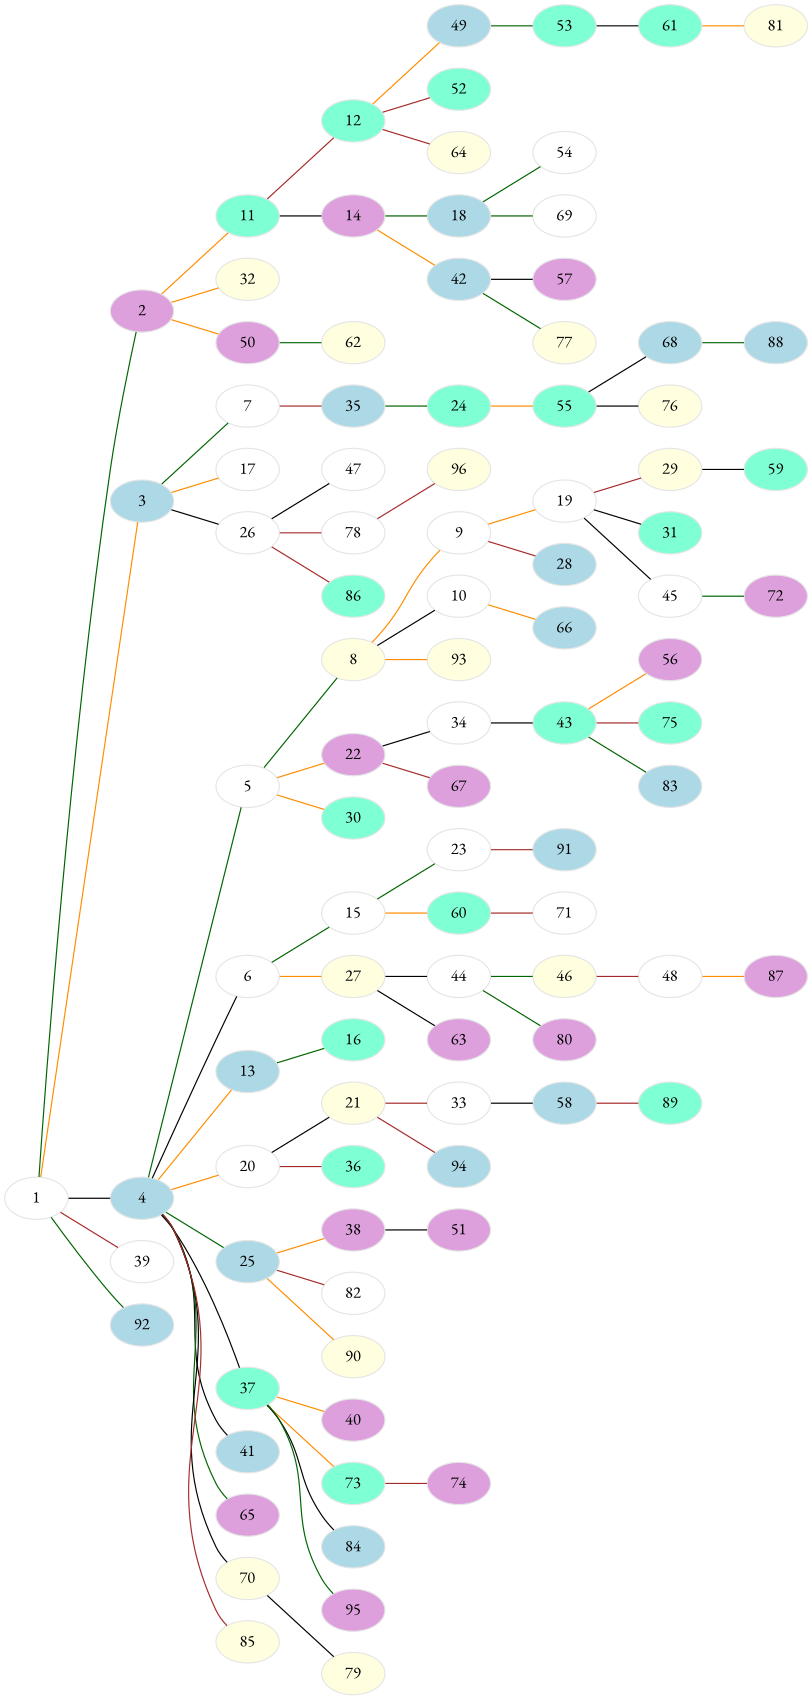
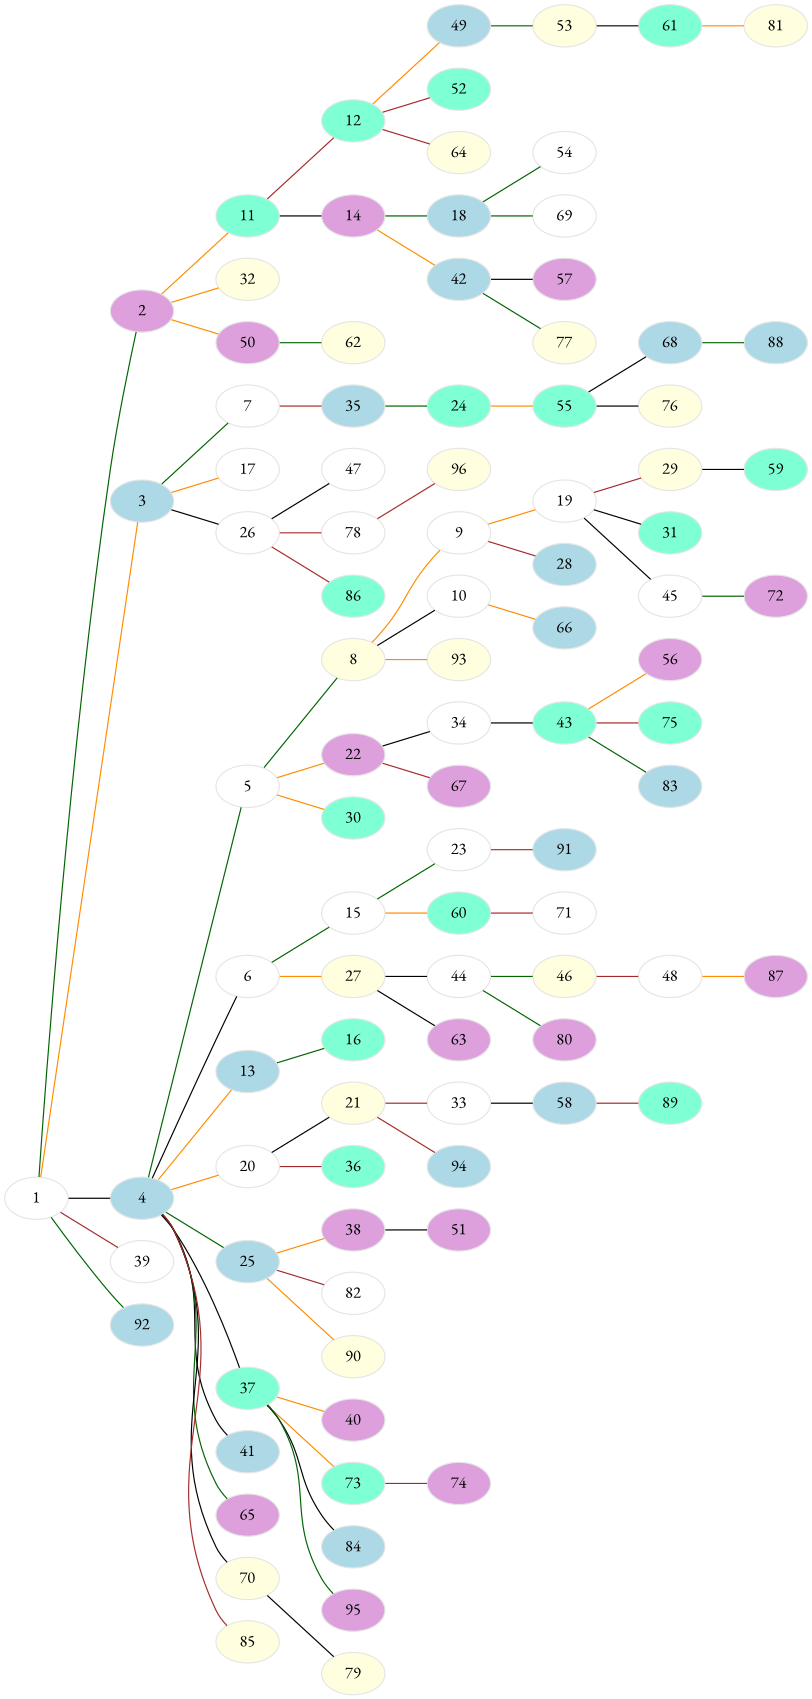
node "53": fillcolor aquamarine -> lightyellow
